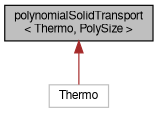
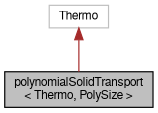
edge "Thermo" -> "polynomialSolidTransport < Thermo, PolySize >": reversed
